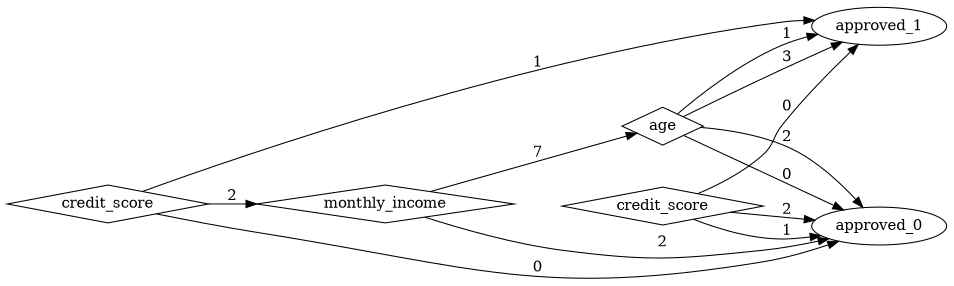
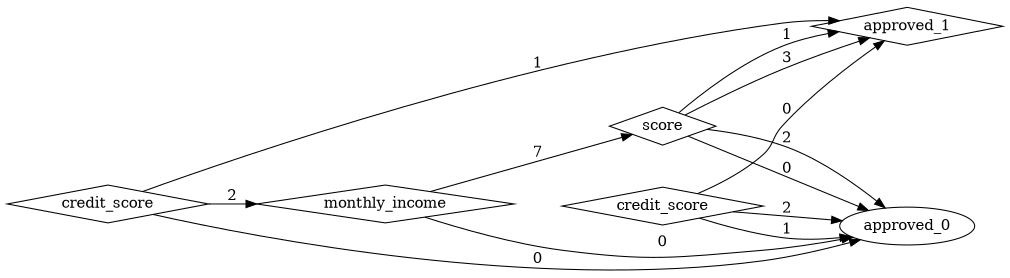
node "approved_1": shape ellipse -> diamond
node "age": label "age" -> "score"
edge "monthly_income" -> "approved_0": label "2" -> "0"
